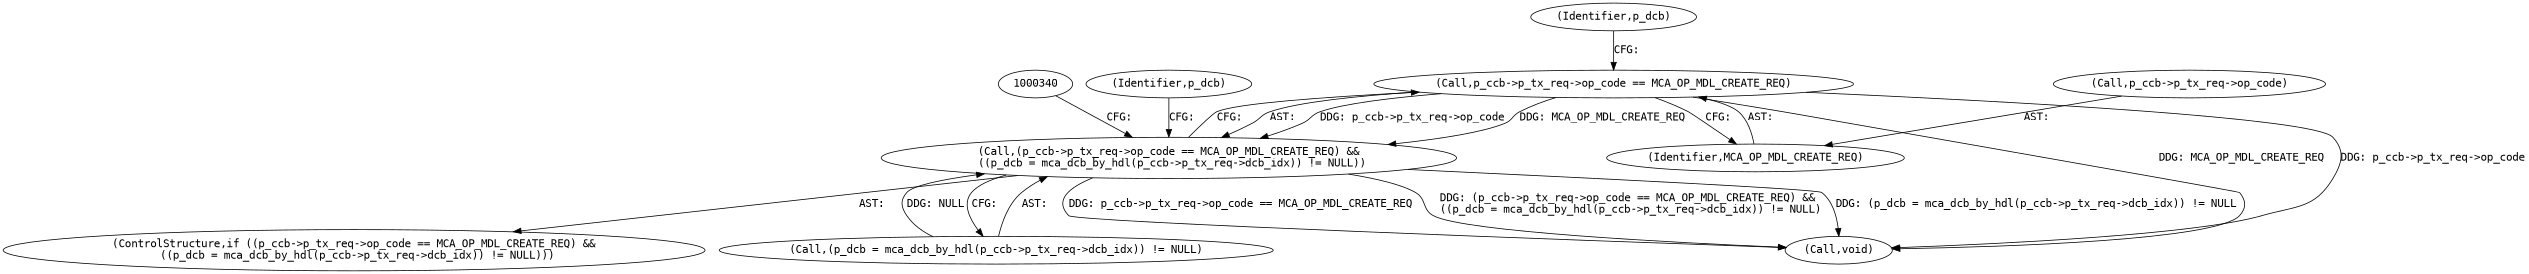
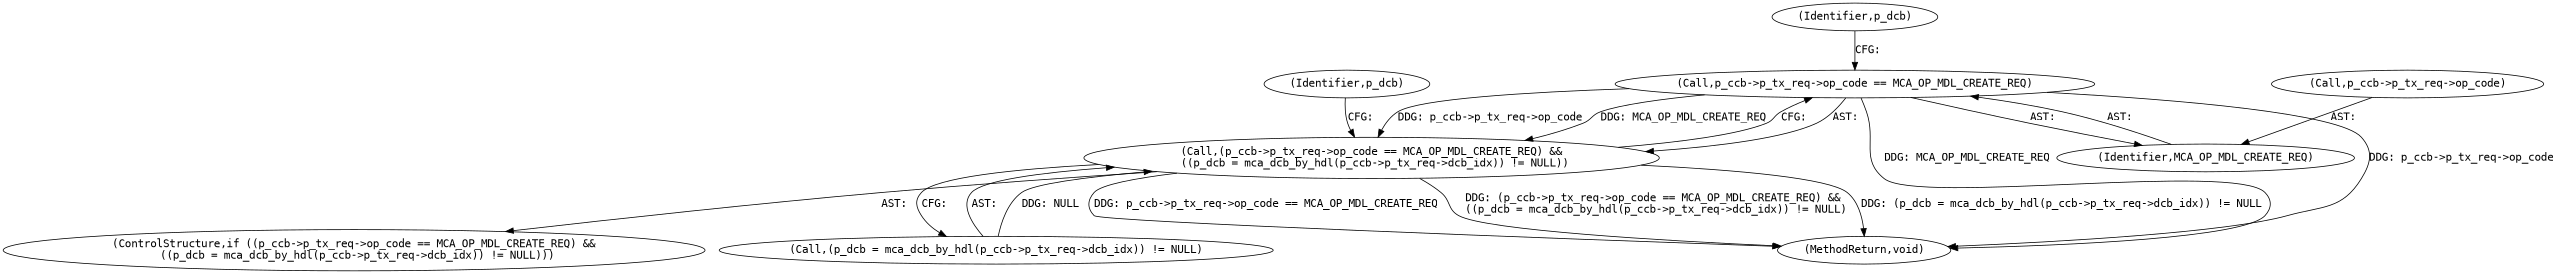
node "1000340": removed
edge "(Call,p_ccb->p_tx_req->op_code == MCA_OP_MDL_CREATE_REQ)" -> "(Identifier,MCA_OP_MDL_CREATE_REQ)": label "CFG: " -> "AST: "
node "(Call,void)": label "(Call,void)" -> "(MethodReturn,void)"
